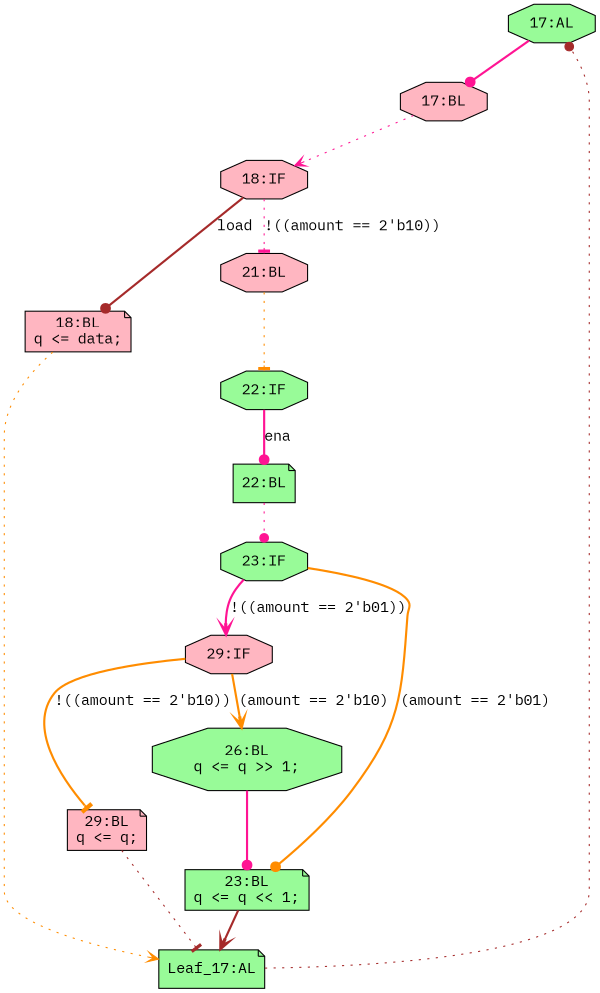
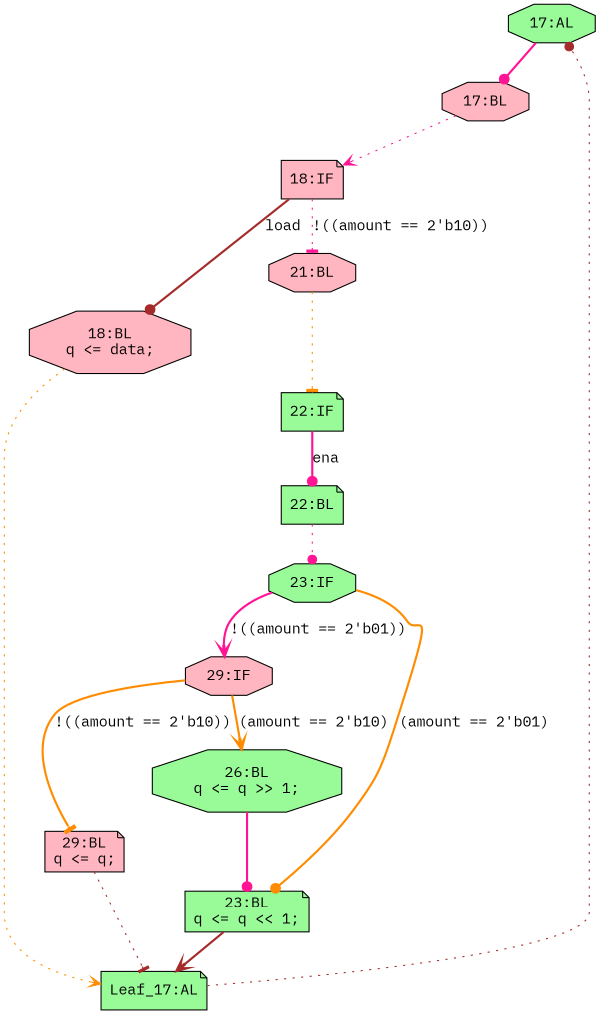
node "18:IF": shape octagon -> note
node "18:BL q <= data;": shape note -> octagon
node "22:IF": shape octagon -> note
